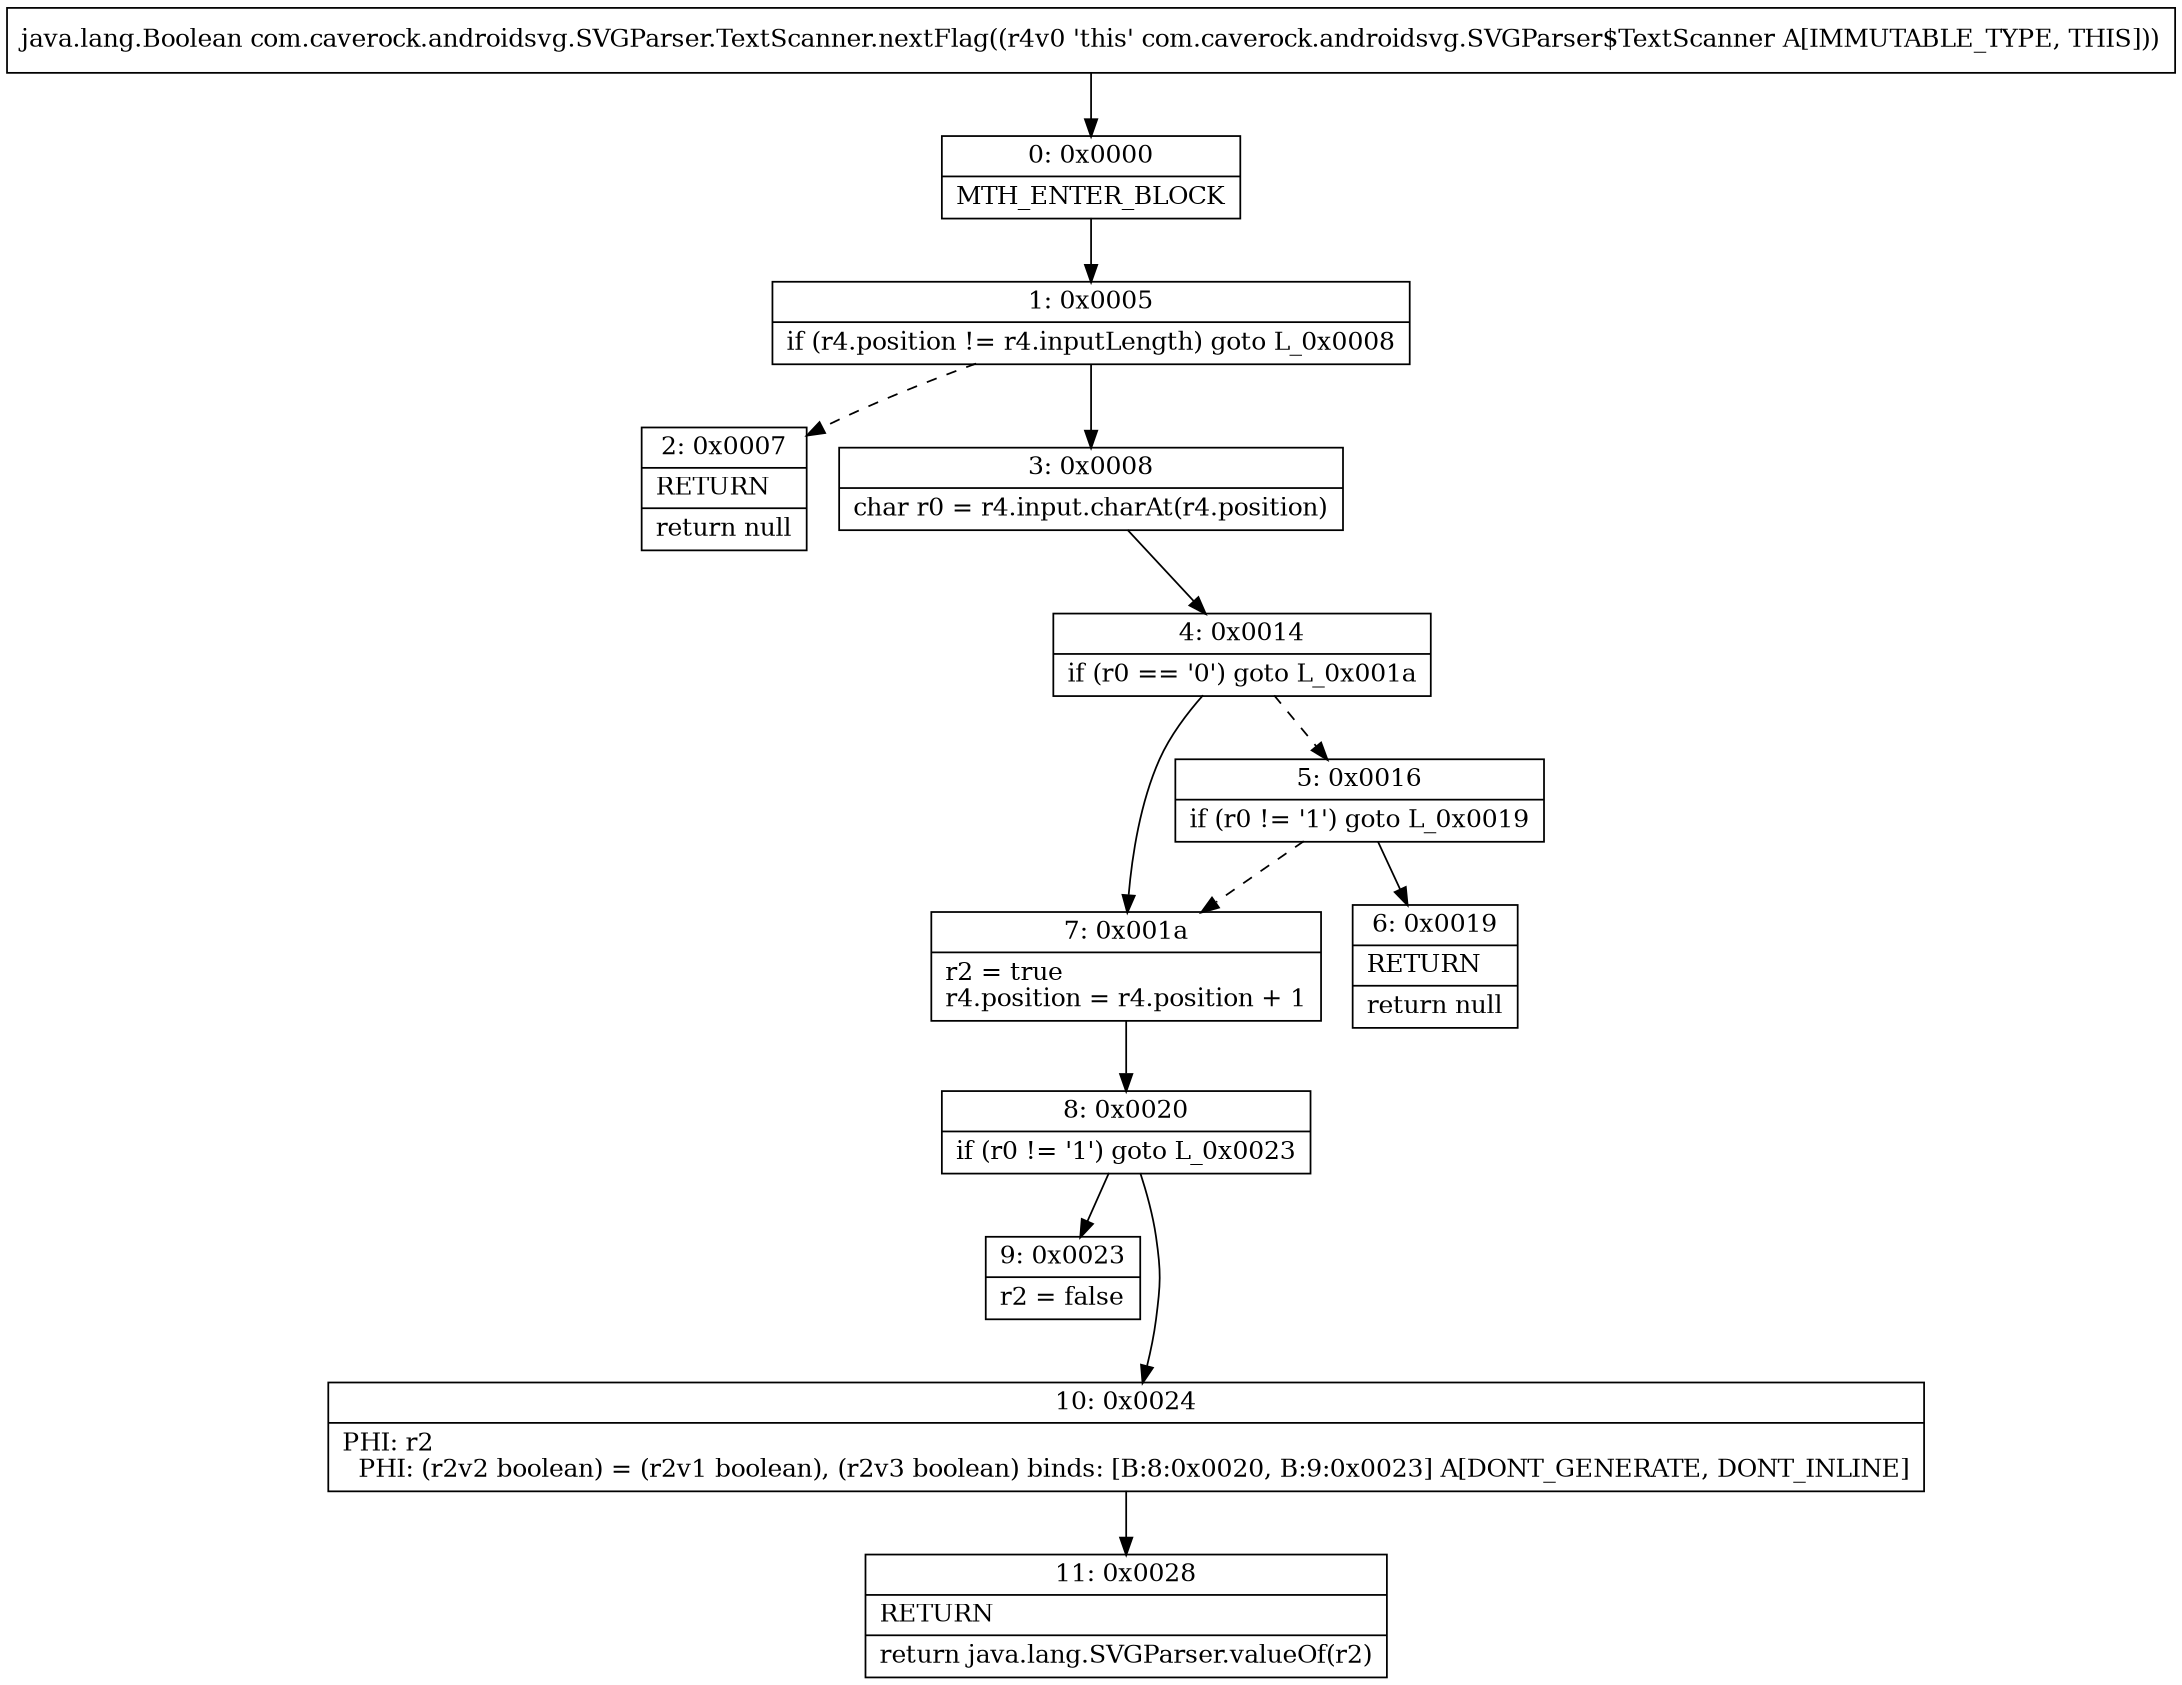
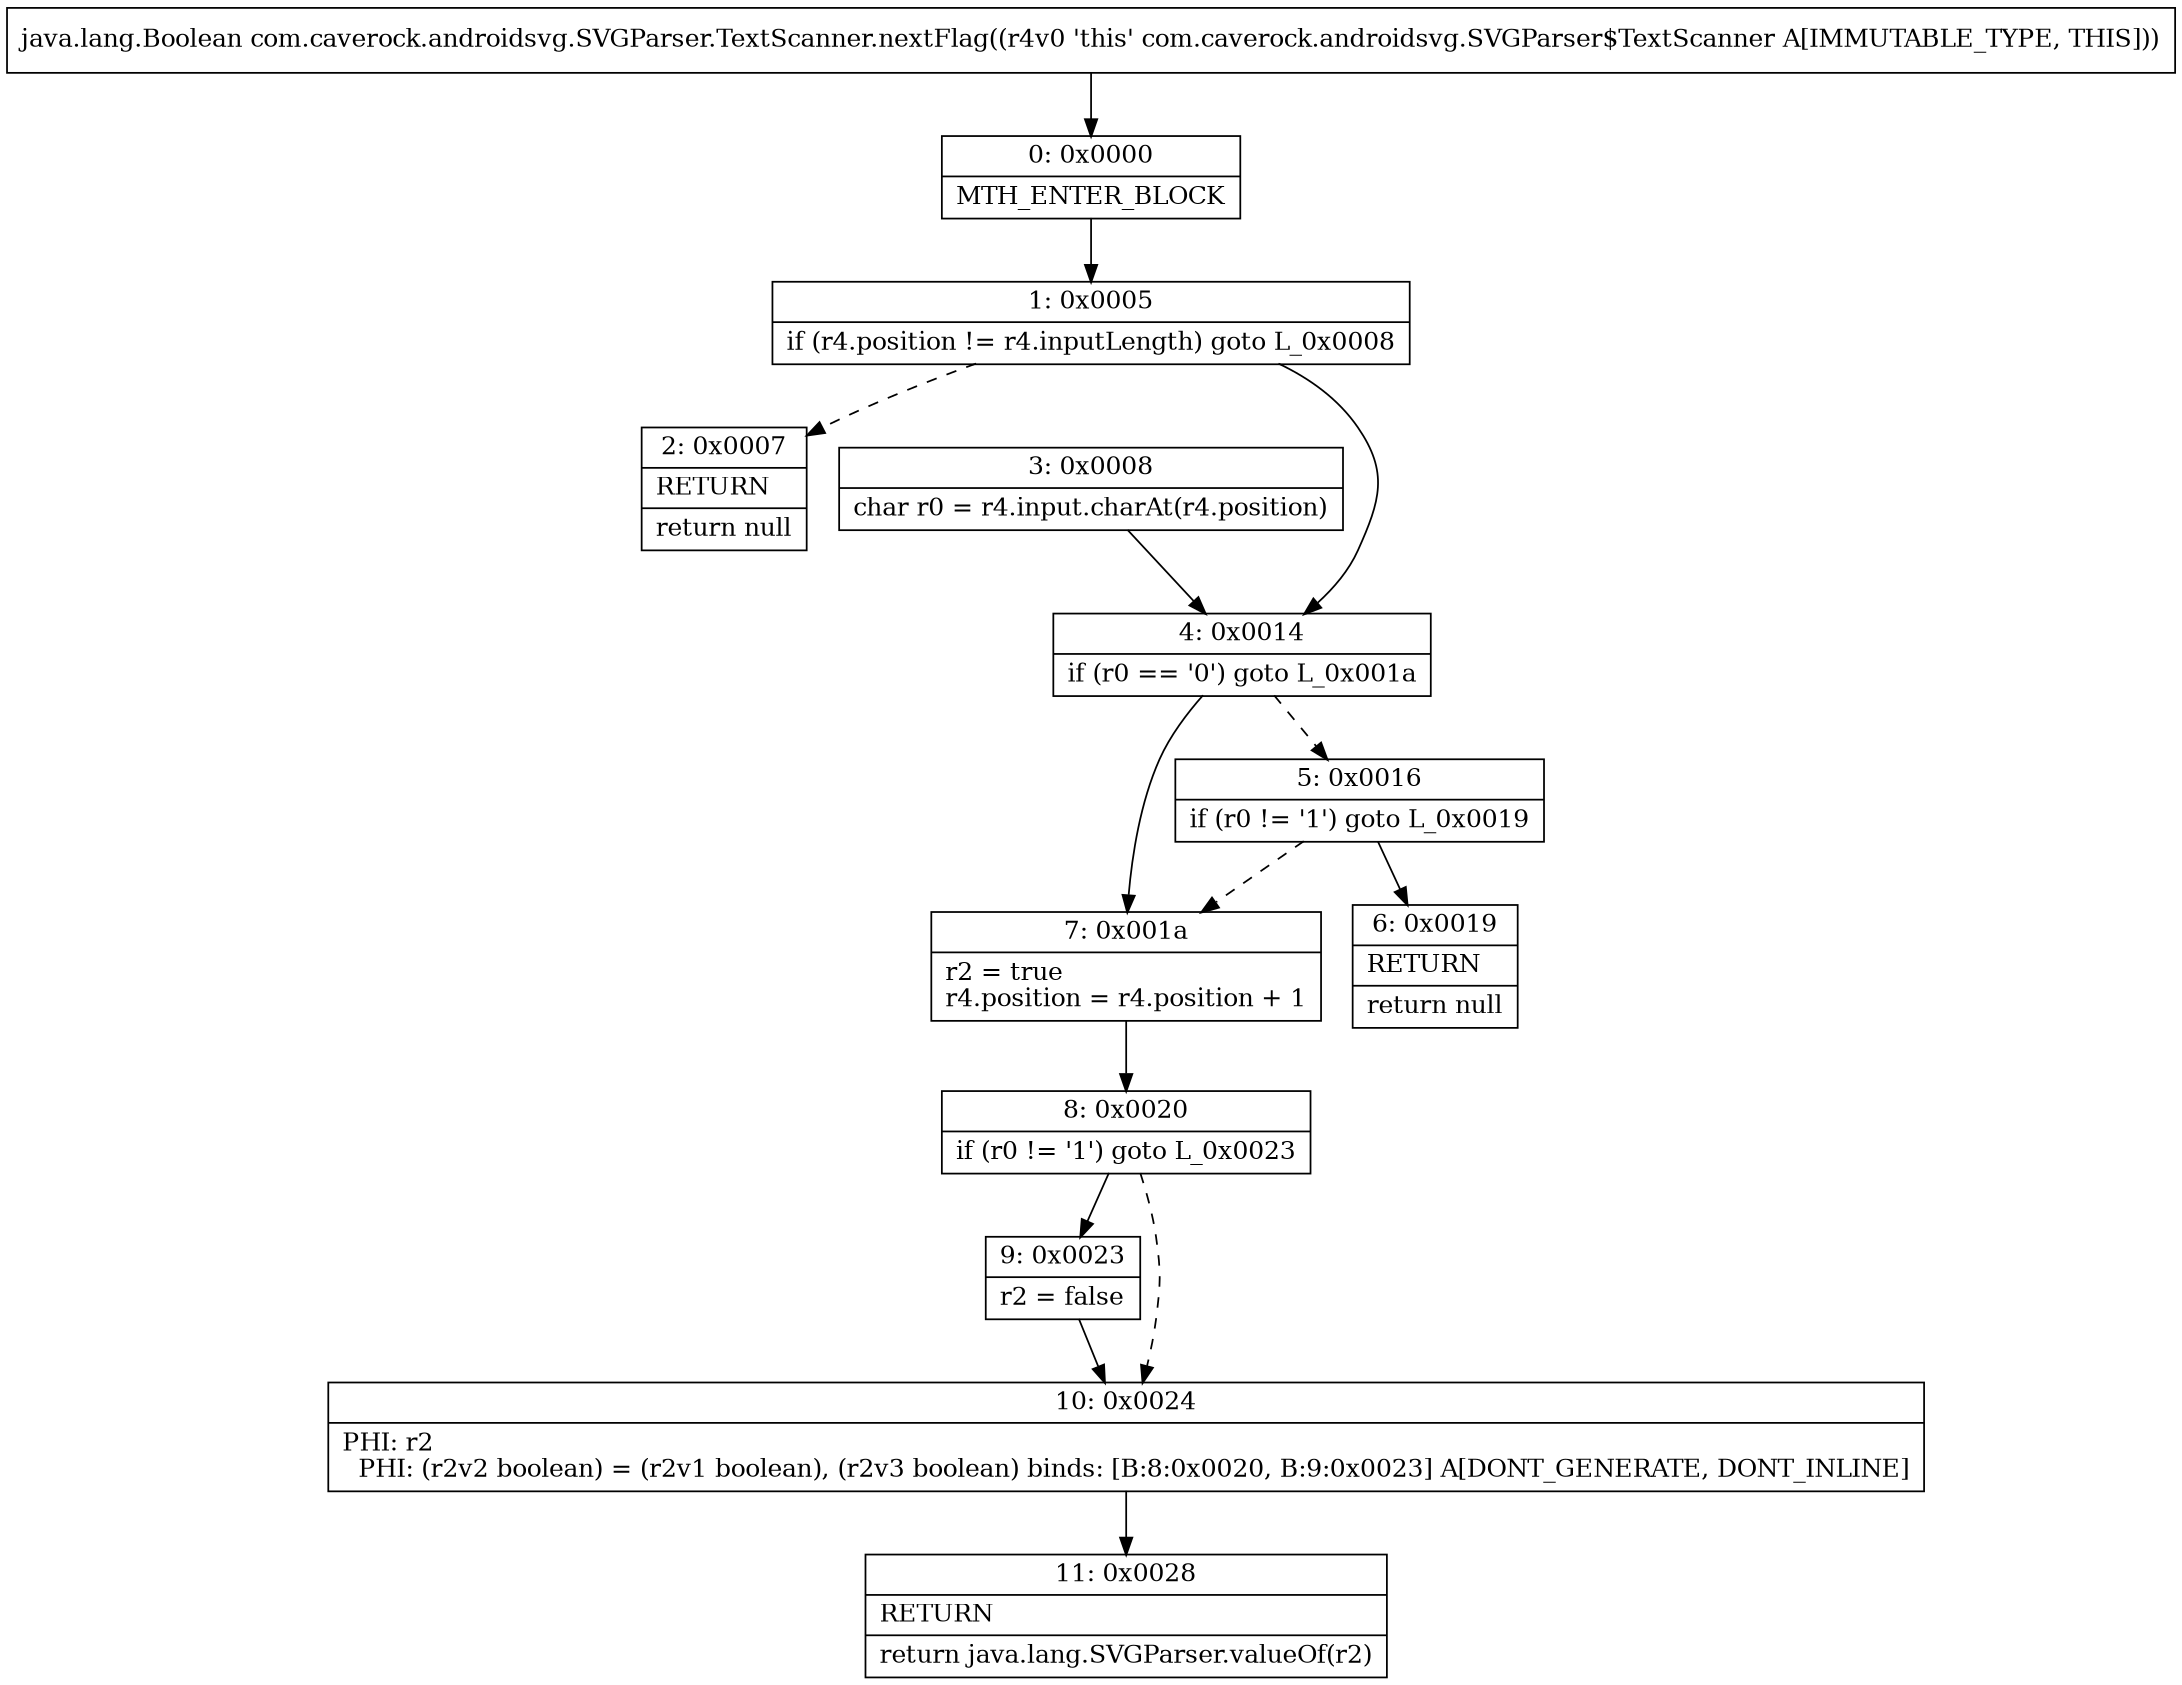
edge "1: 0x0005" -> "3: 0x0008": now "1: 0x0005" -> "4: 0x0014"
edge "8: 0x0020" -> "10: 0x0024": style solid -> dashed
edge "9: 0x0023" -> "10: 0x0024": added
